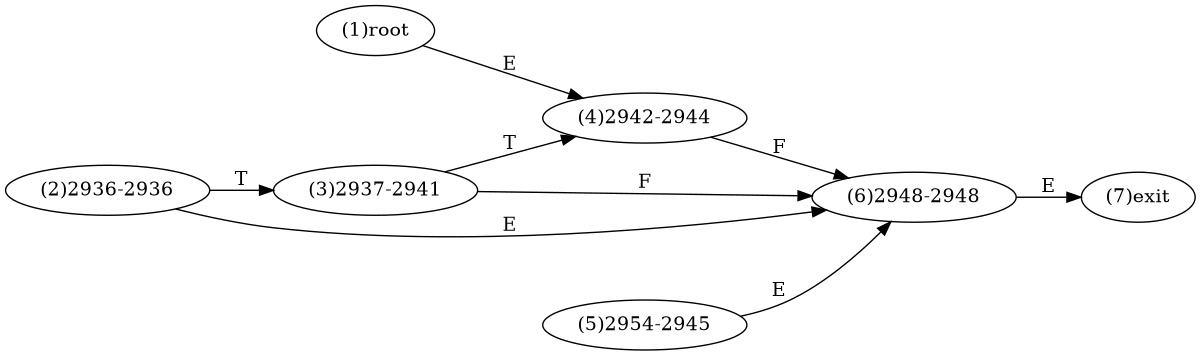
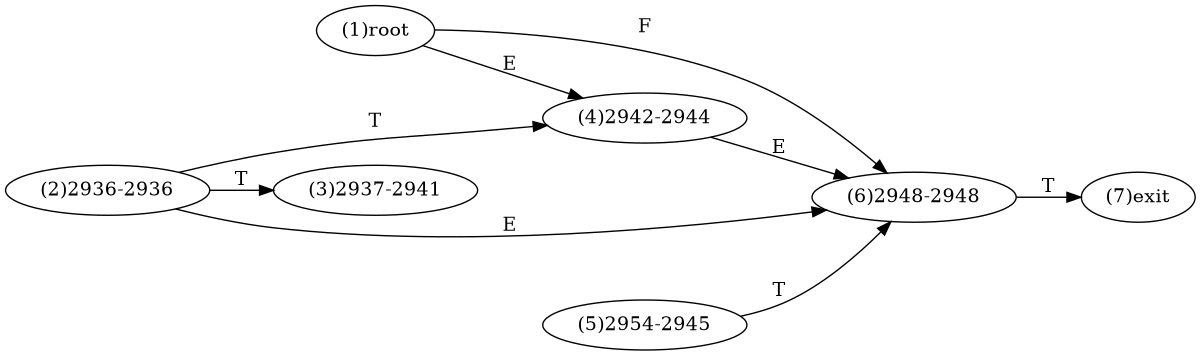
edge "(4)2942-2944" -> "(6)2948-2948": label "F" -> "E"
edge "(3)2937-2941" -> "(4)2942-2944": now "(2)2936-2936" -> "(4)2942-2944"
edge "(6)2948-2948" -> "(7)exit": label "E" -> "T"
edge "(3)2937-2941" -> "(6)2948-2948": now "(1)root" -> "(6)2948-2948"
edge "(5)2954-2945" -> "(6)2948-2948": label "E" -> "T"
